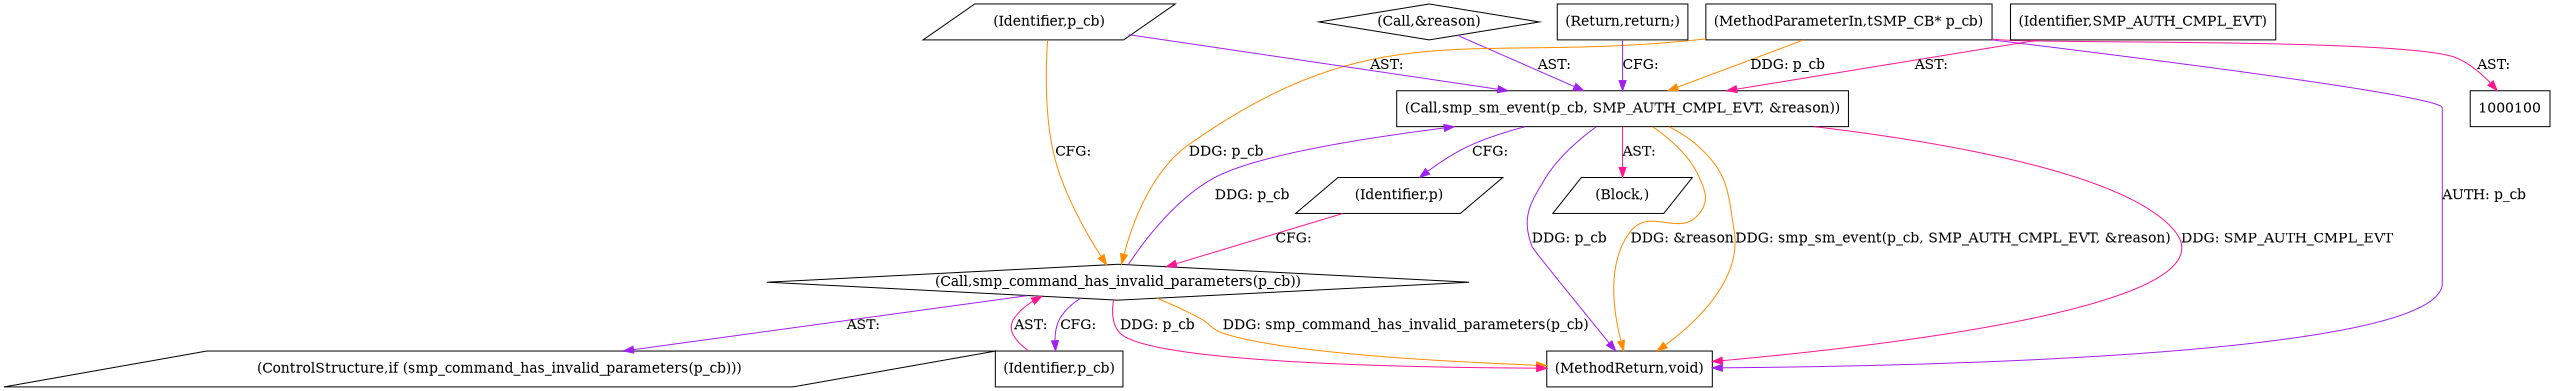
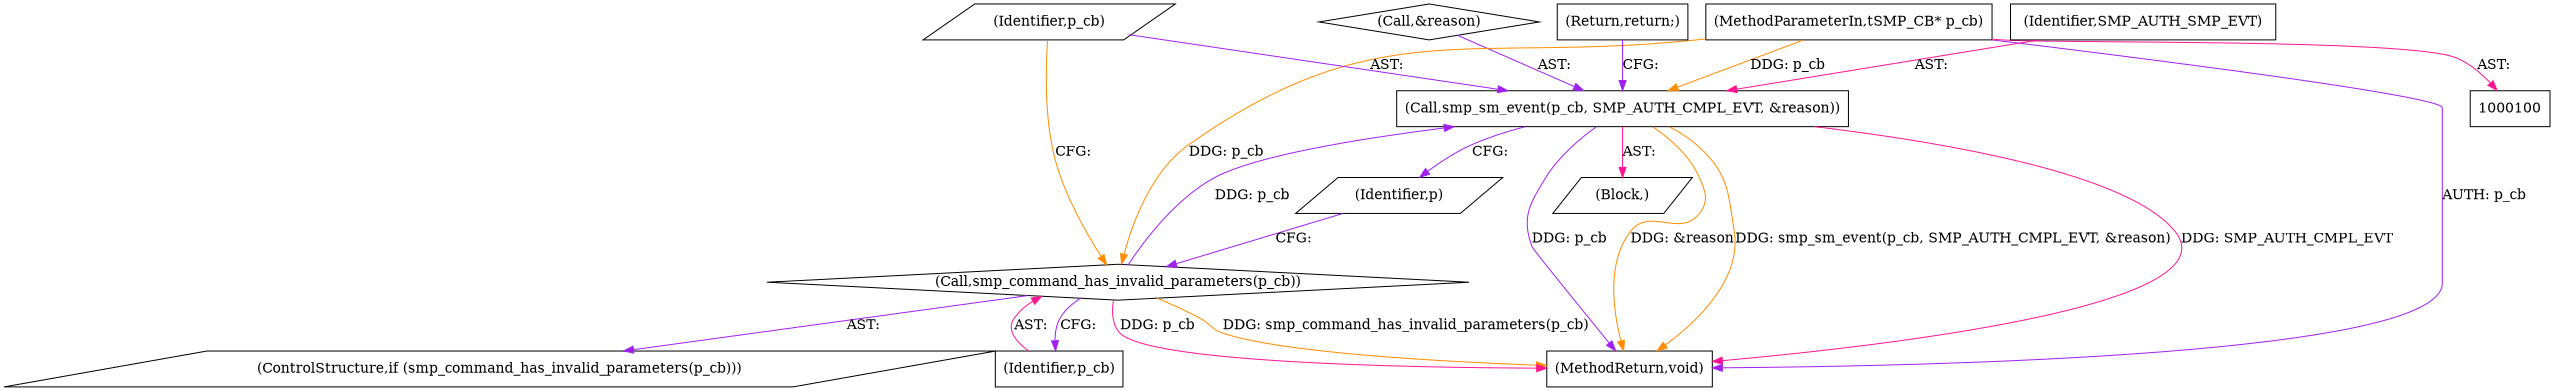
node "(Identifier,SMP_AUTH_CMPL_EVT)": label "(Identifier,SMP_AUTH_CMPL_EVT)" -> "(Identifier,SMP_AUTH_SMP_EVT)"
edge "(Identifier,p)" -> "(Call,smp_command_has_invalid_parameters(p_cb))": color deeppink -> purple
